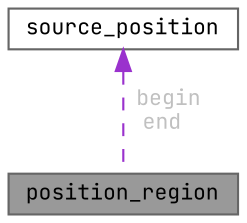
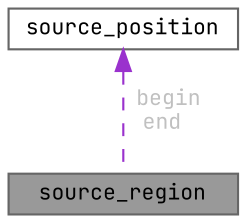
node "position_region": label "position_region" -> "source_region"
